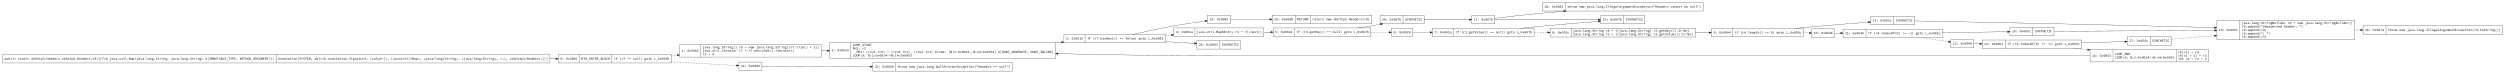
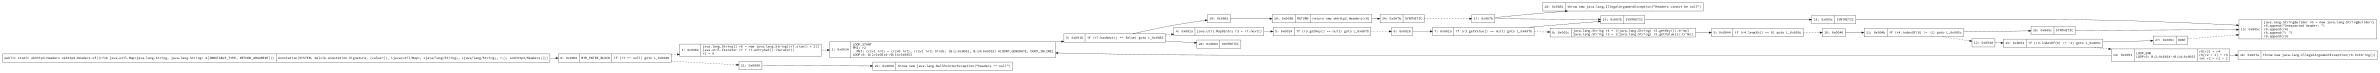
edge "24: 0x007b" -> "17: 0x007b": style solid -> dashed
edge "9: 0x0044" -> "23: 0x005c": now "25: 0x007b" -> "23: 0x005c"
edge "5: 0x0024" -> "24: 0x007b": now "20: 0x0088" -> "24: 0x007b"
edge "15: 0x005c" -> "16: 0x007a": now "14: 0x0053" -> "16: 0x007a"
node "27: 0x005c": text "SYNTHETIC" -> "DONT"
